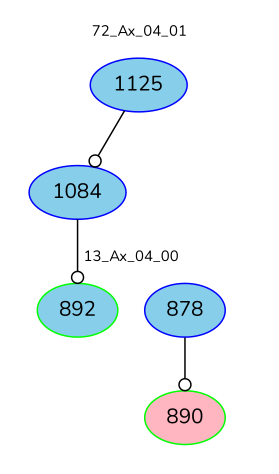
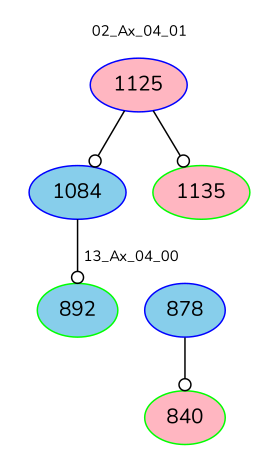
cluster "72_Ax_04_01": label "72_Ax_04_01" -> "02_Ax_04_01"
node "1125": fillcolor skyblue -> lightpink
node "1135": added
node "890": label "890" -> "840"
